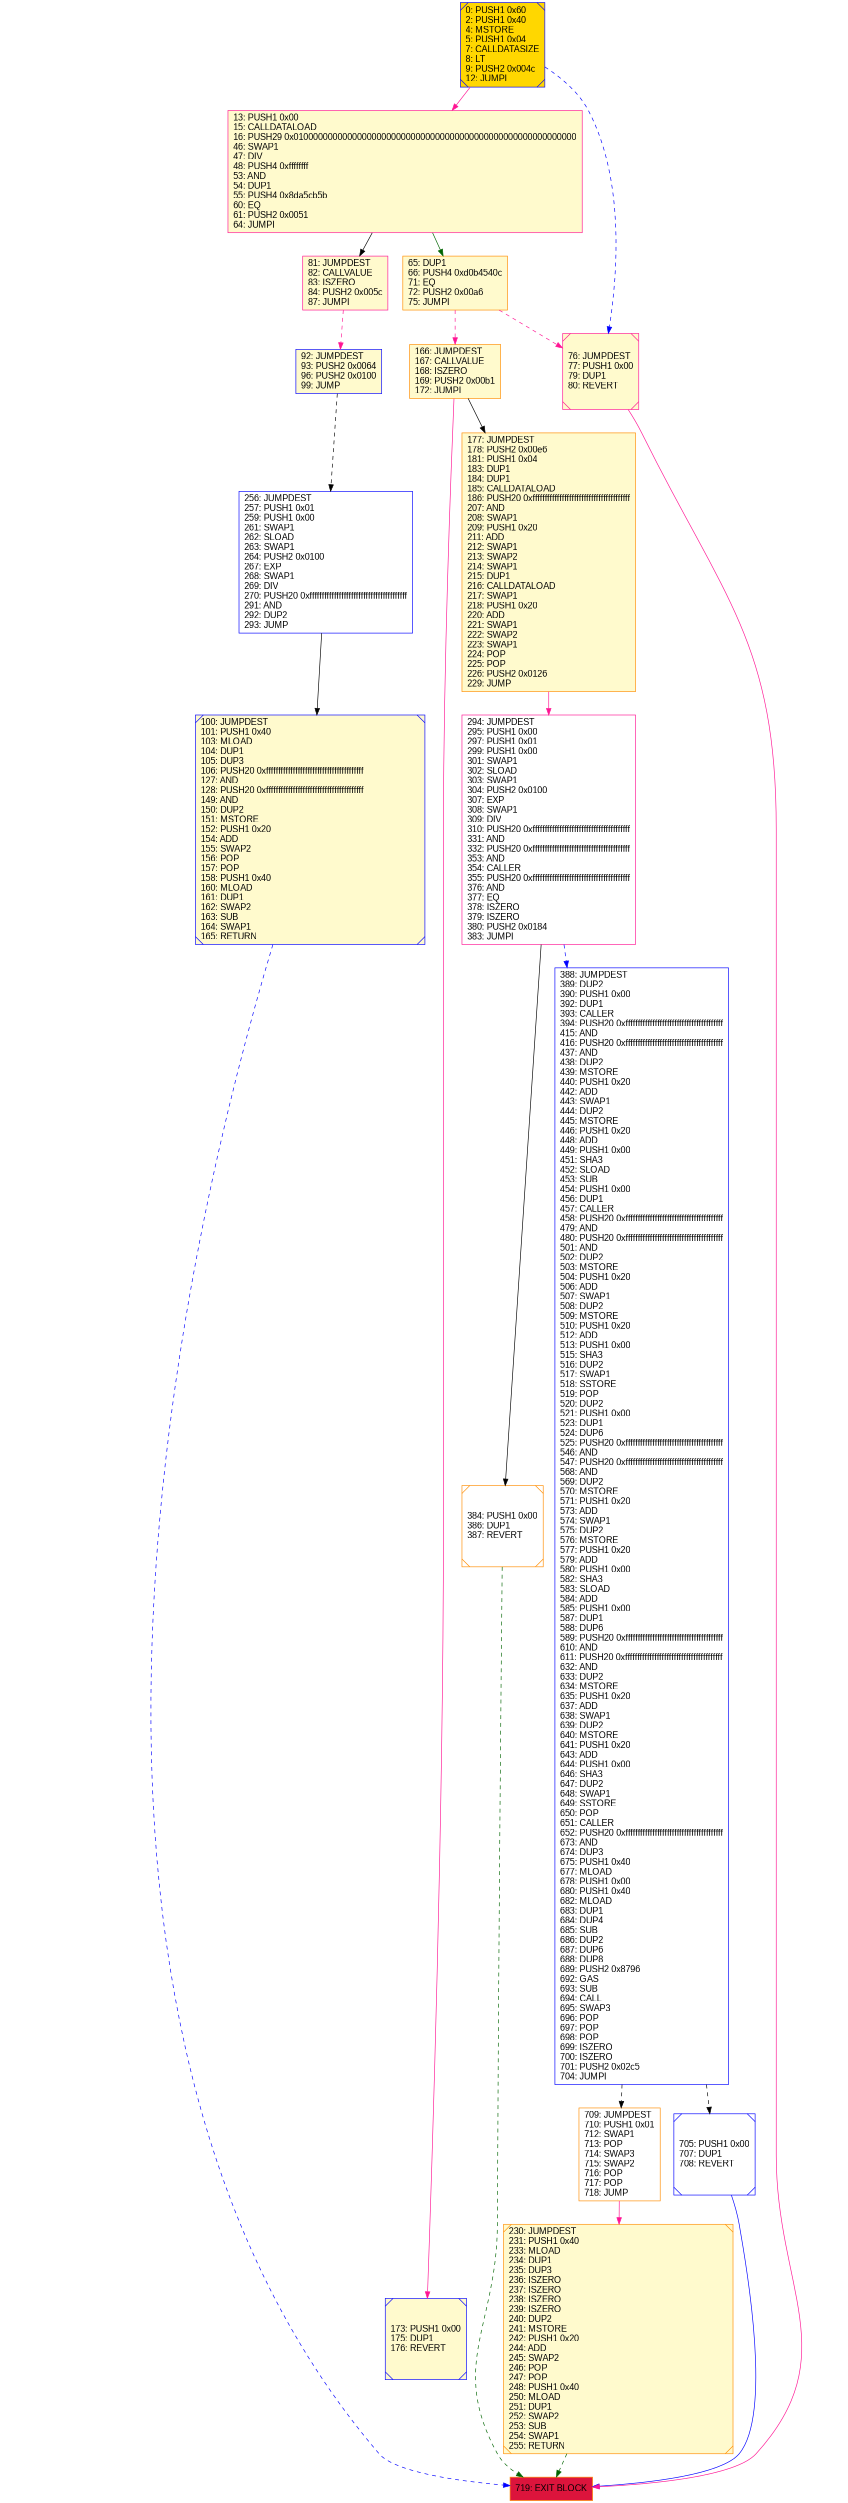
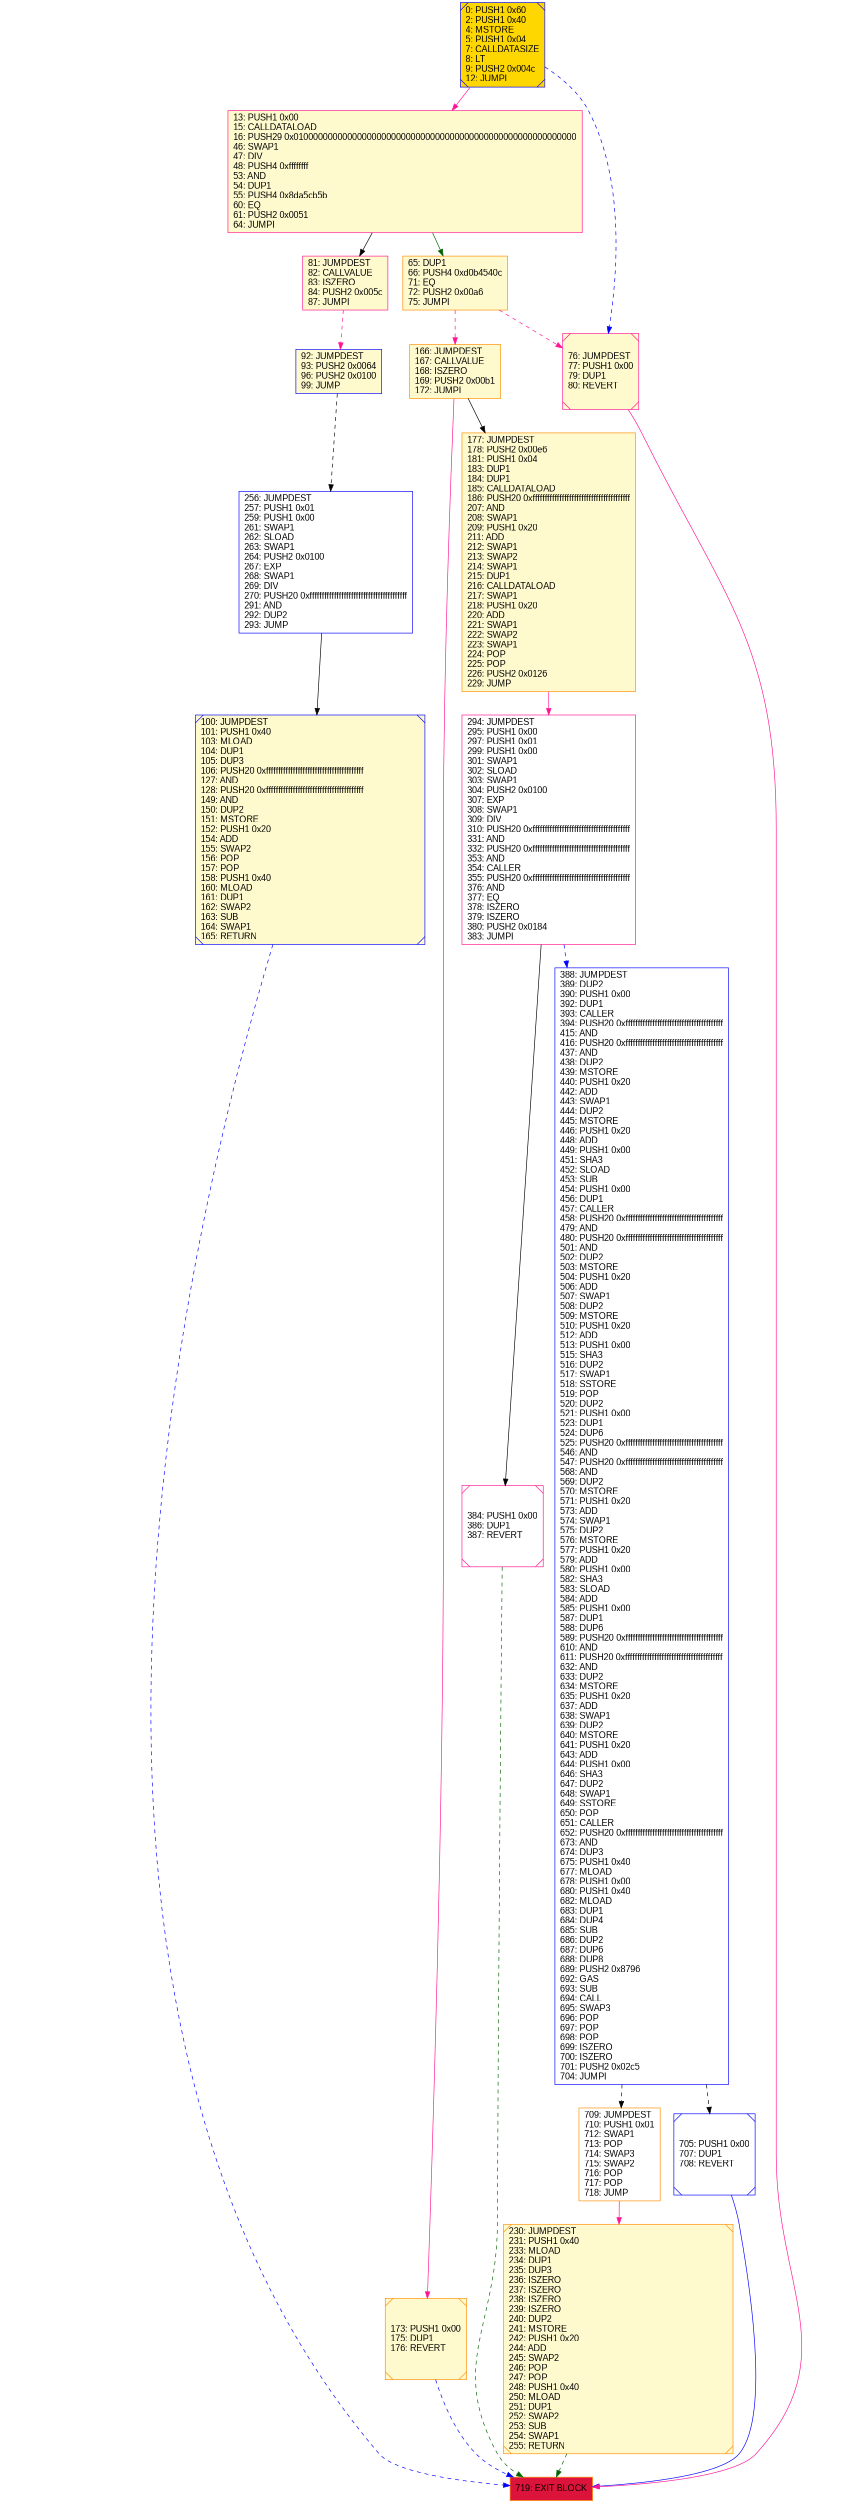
node "384: PUSH1 0x00 386: DUP1 387: REVERT": color darkorange -> deeppink
node "173: PUSH1 0x00 175: DUP1 176: REVERT": color blue -> darkorange
edge "173: PUSH1 0x00 175: DUP1 176: REVERT" -> "719: EXIT BLOCK": added
